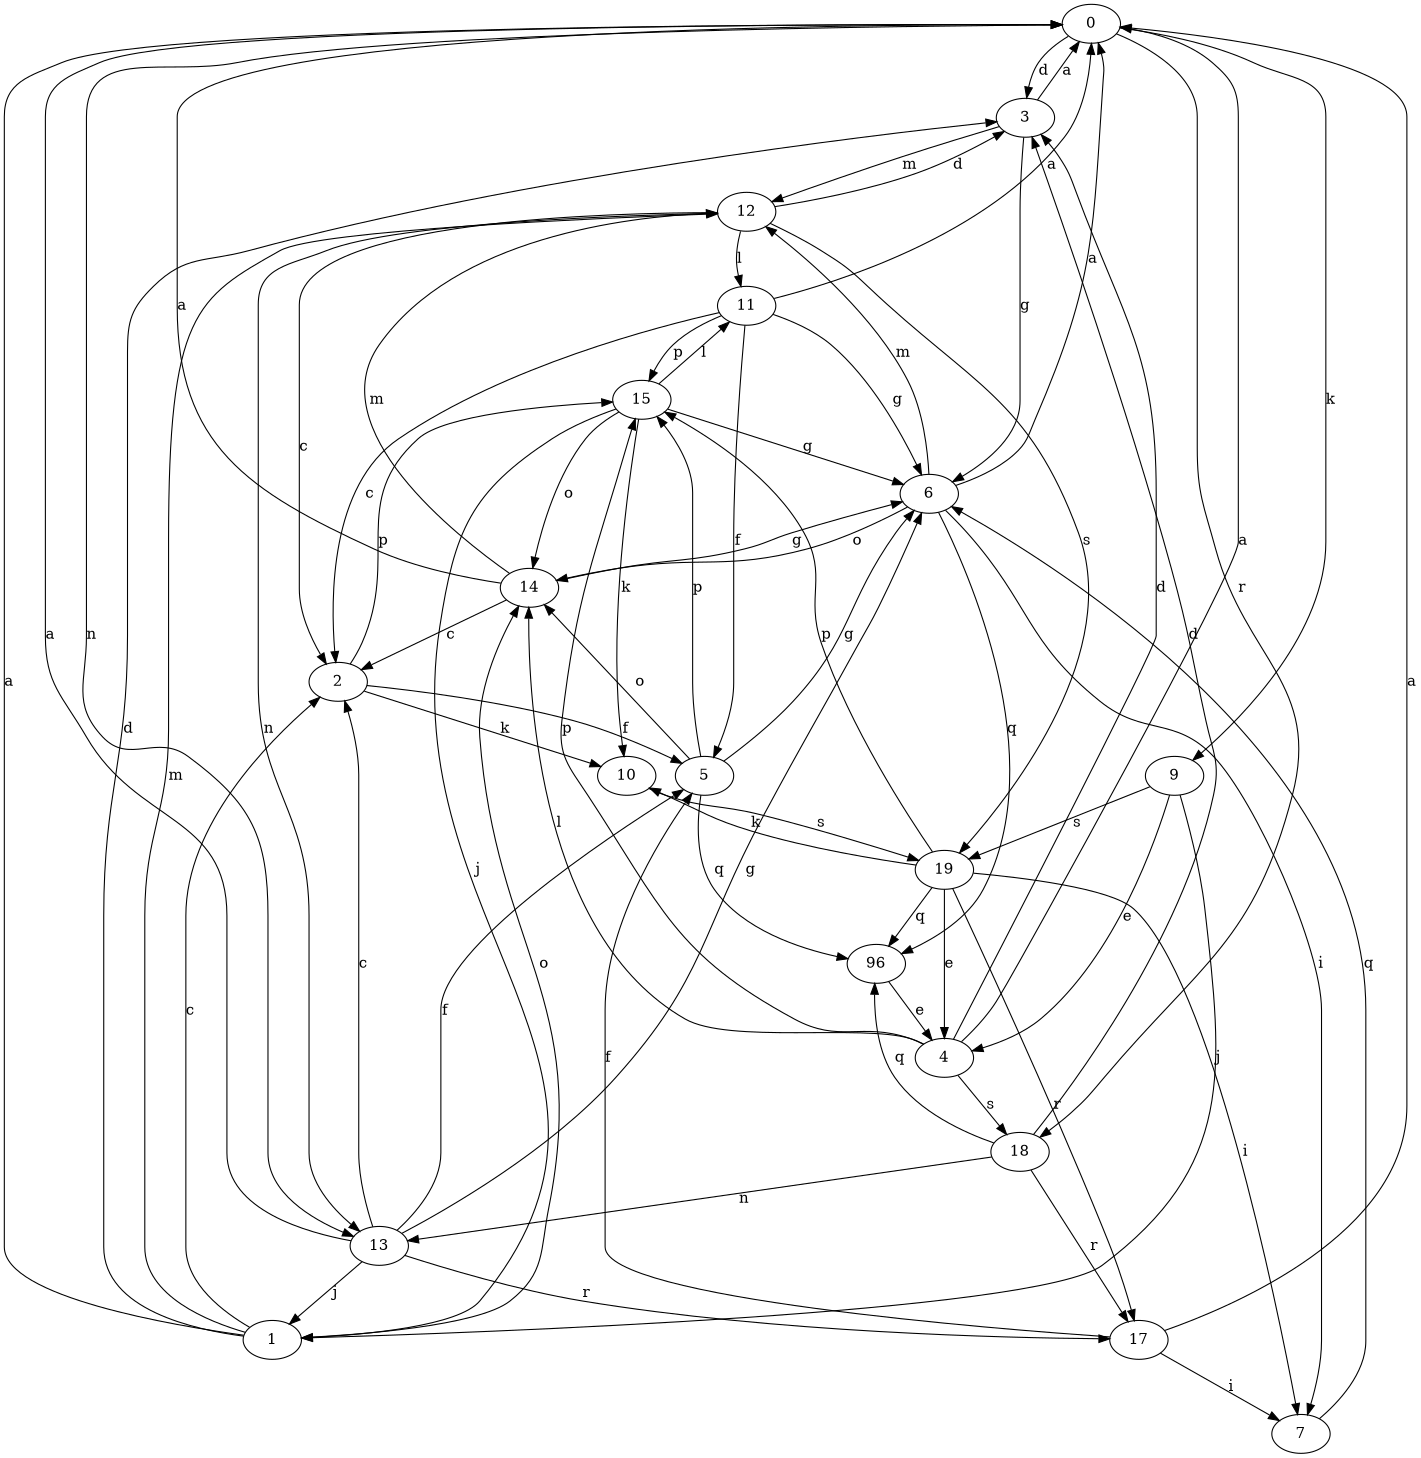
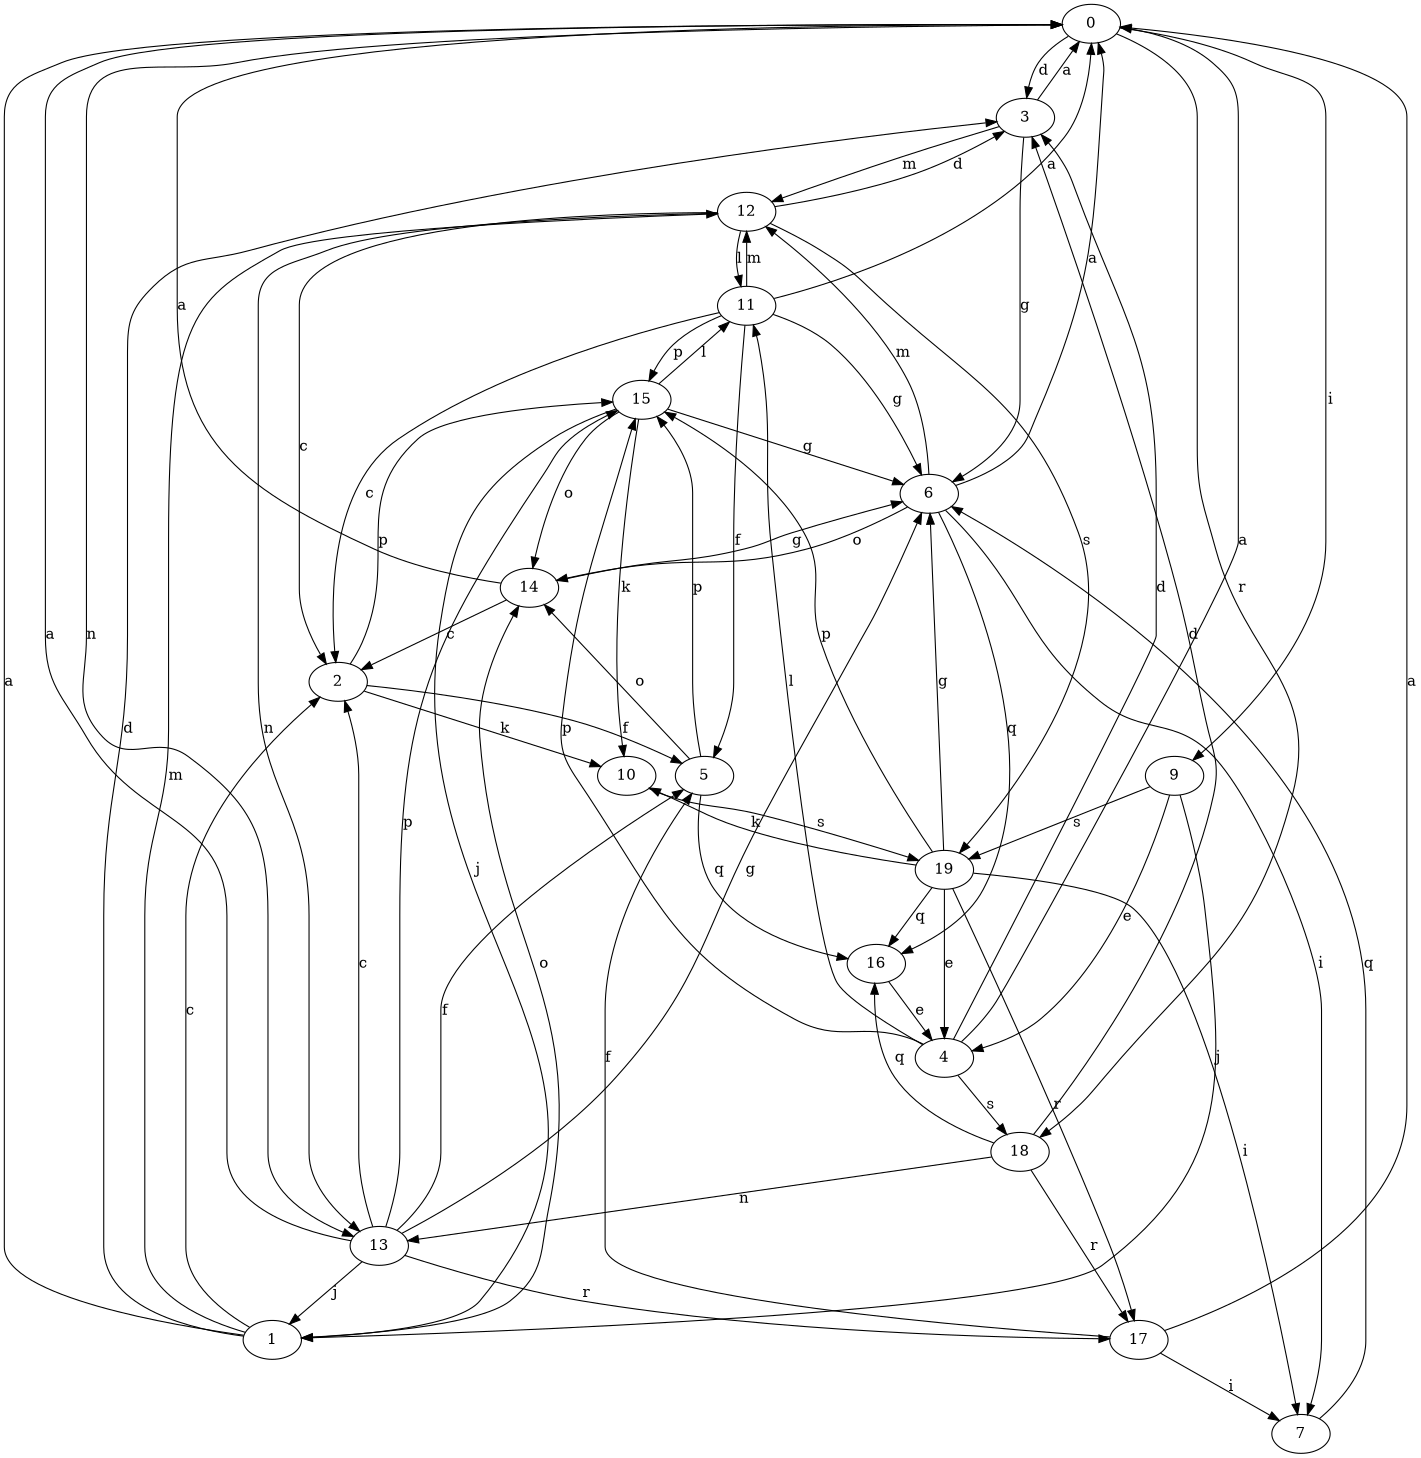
edge "14" -> "12": now "11" -> "12"
edge "0" -> "9": label "k" -> "i"
edge "5" -> "6": now "19" -> "6"
edge "13" -> "15": added, label "p"
edge "4" -> "14": now "4" -> "11"
node "96": label "96" -> "16"
